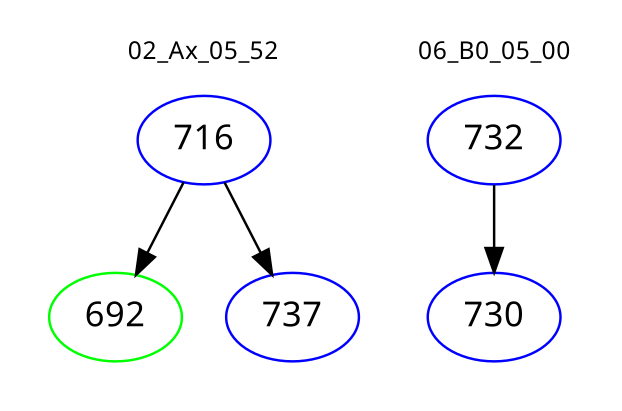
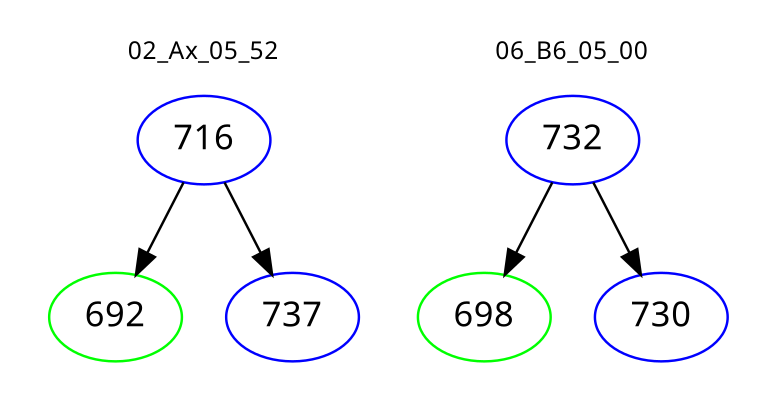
cluster "06_B0_05_00": label "06_B0_05_00" -> "06_B6_05_00"
node "698": added
